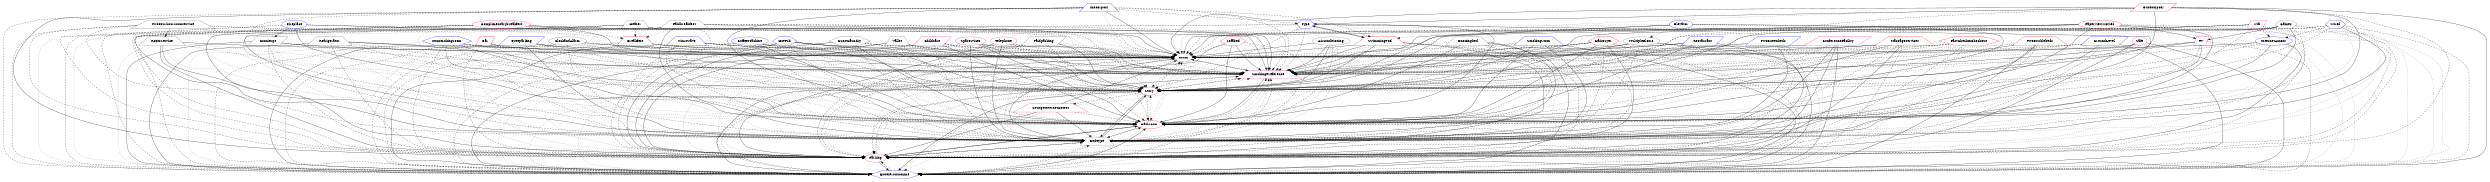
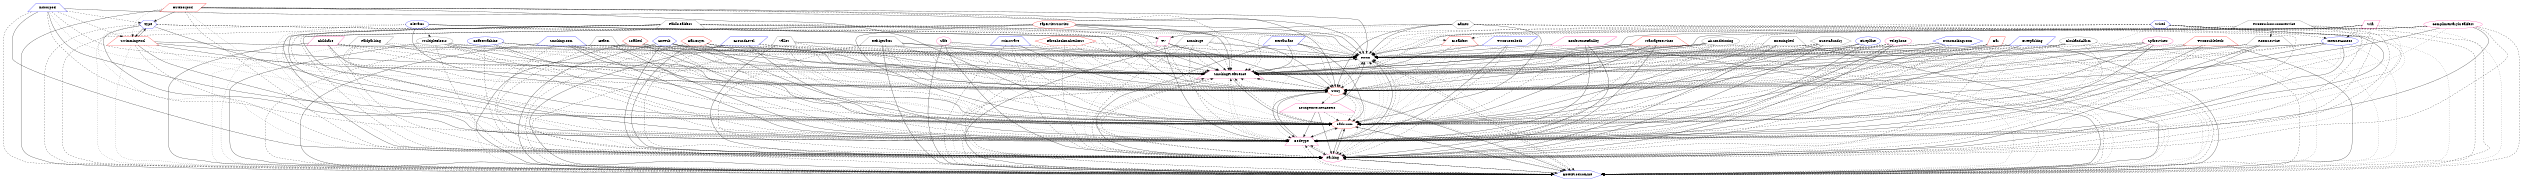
edge "Fireplace" -> "Concierge": now "Fireplace" -> "BedType"
edge "Heater" -> "Breakfest": now "Heater" -> "Bathroom"
